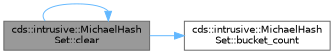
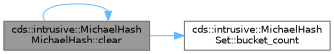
node "cds::intrusive::MichaelHash Set::clear": label "cds::intrusive::MichaelHash Set::clear" -> "cds::intrusive::MichaelHash MichaelHash::clear"
